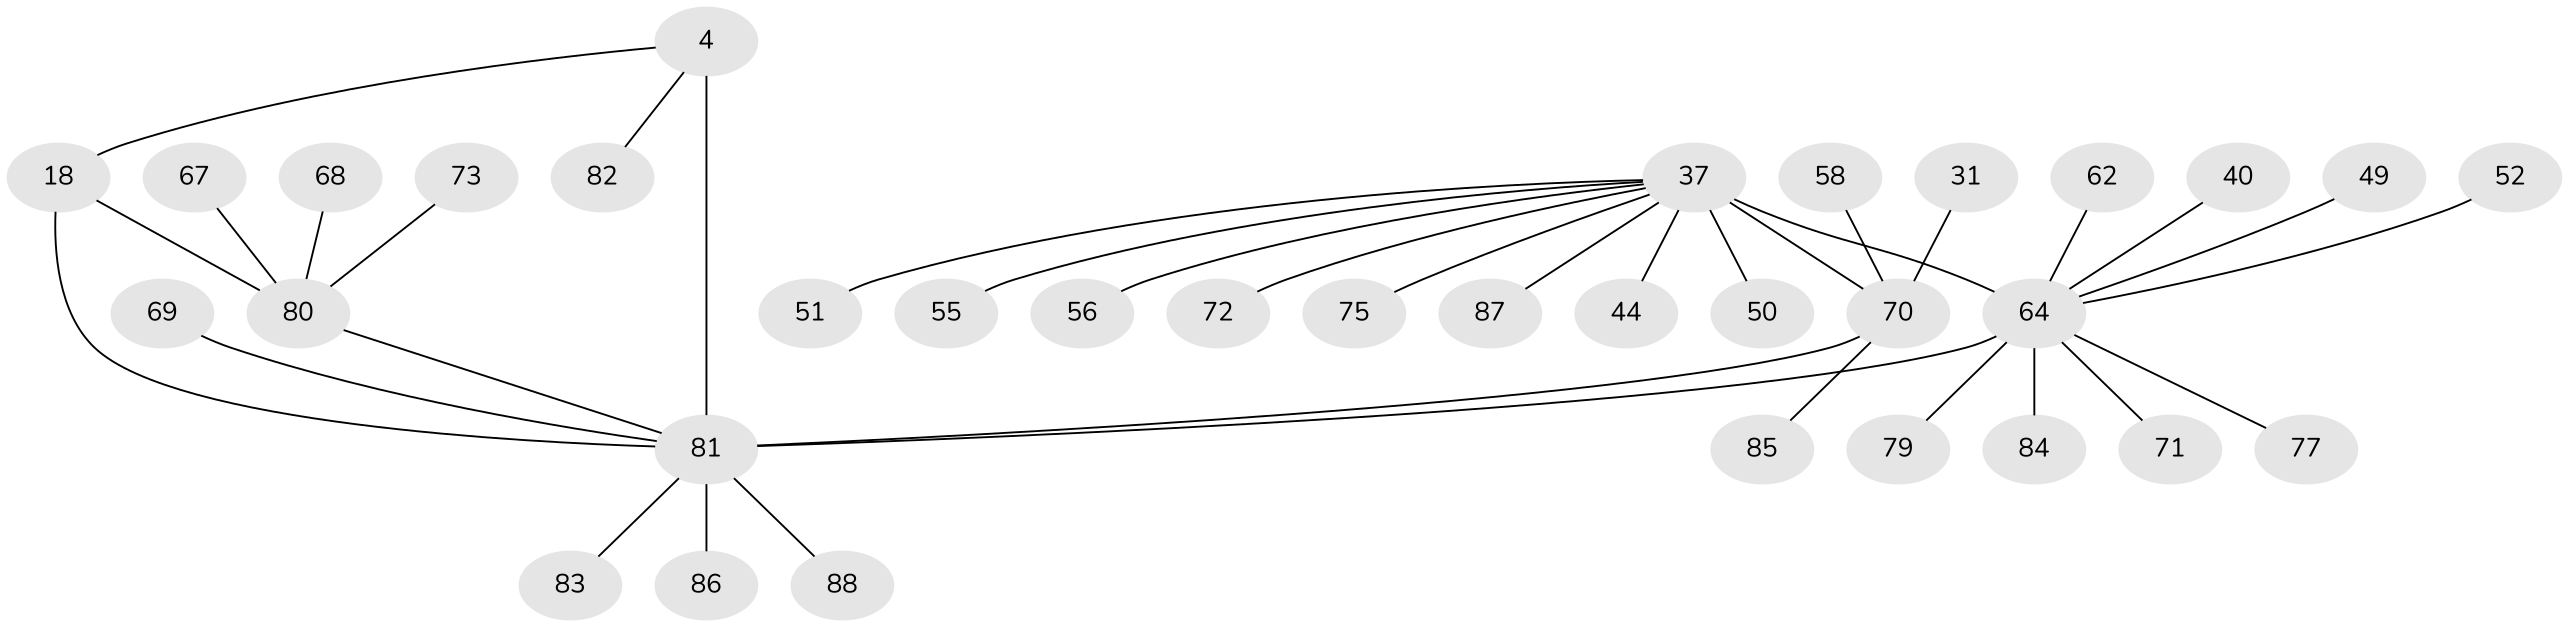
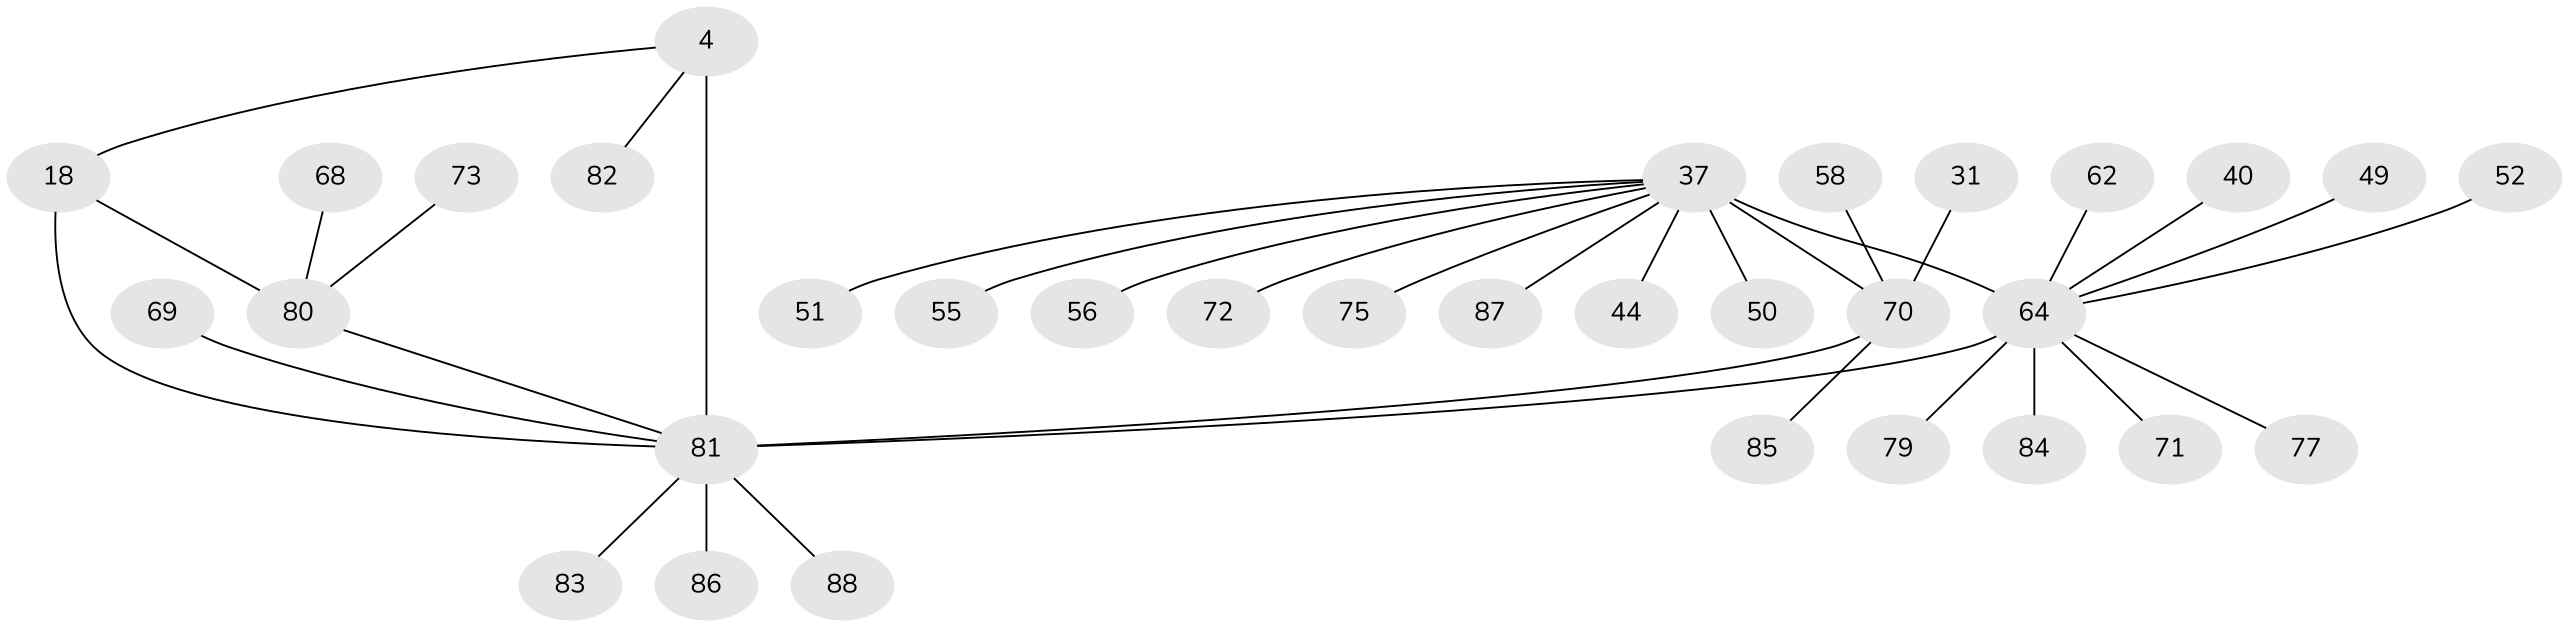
node "67": removed
